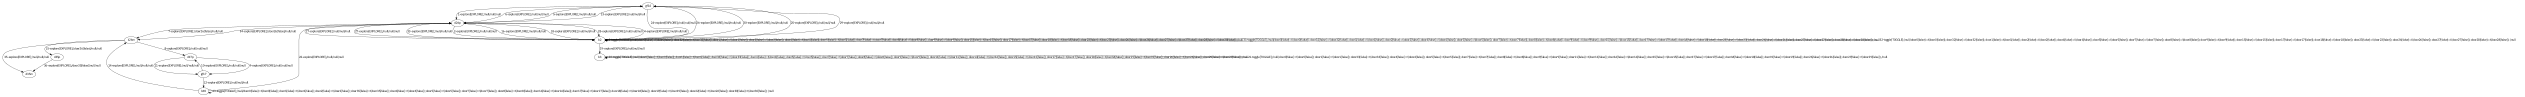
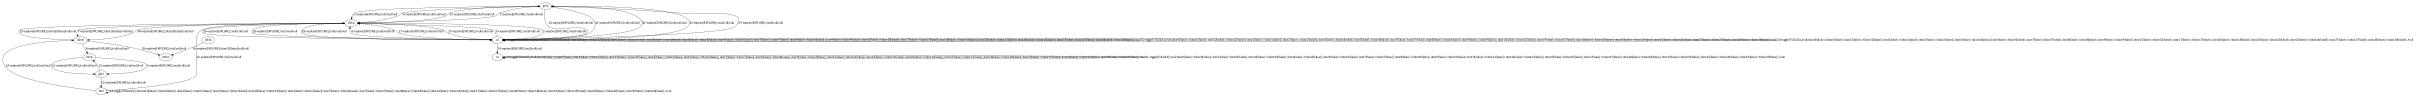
edge "d26m" -> "d35p": now "d26m" -> "d26p"
